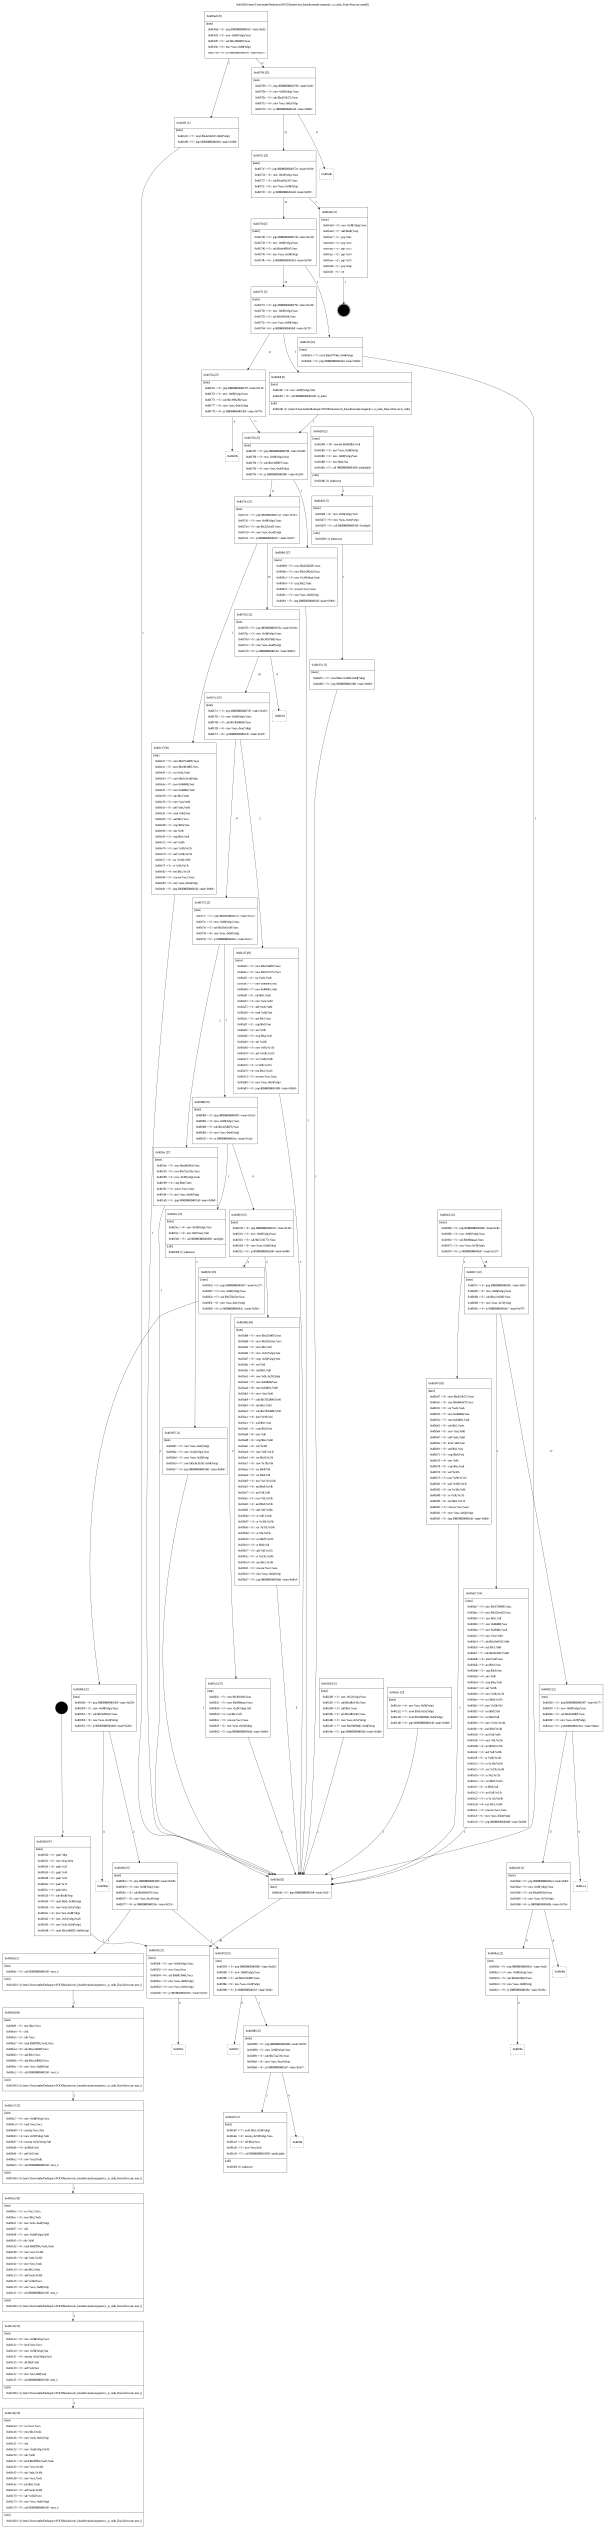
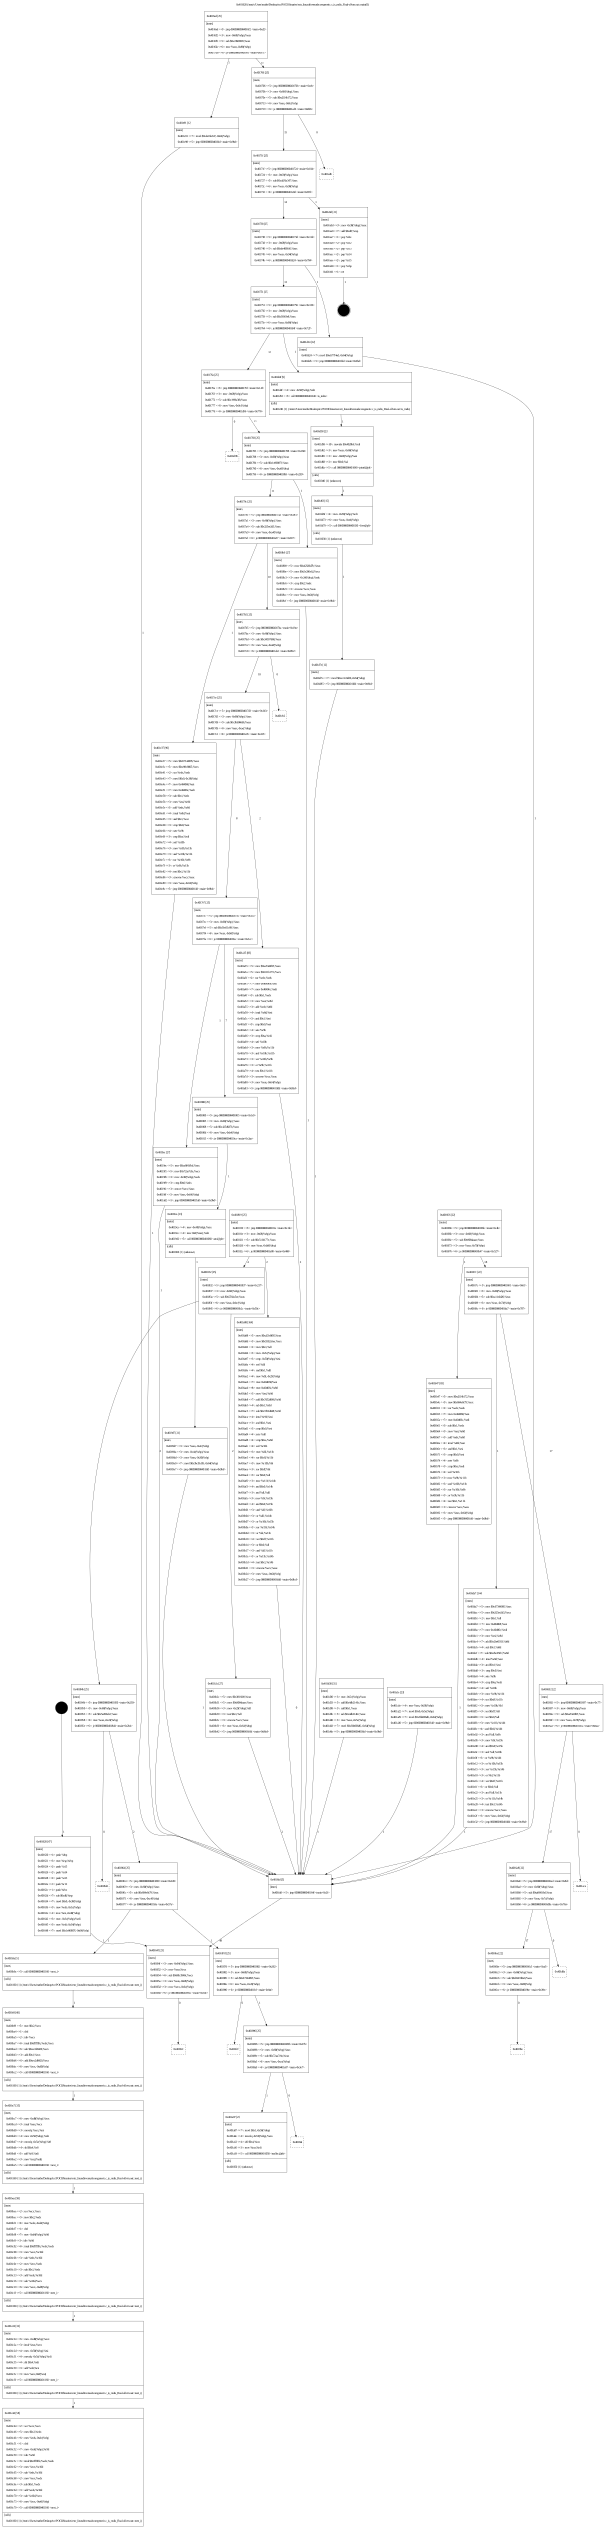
edge "0x401d4f [9]" -> "0x401783 [25]": now "0x401d4f [9]" -> "0x401d58 [23]"
edge "0x401800 [25]" -> "0x401819 [25]": removed, label "6"
